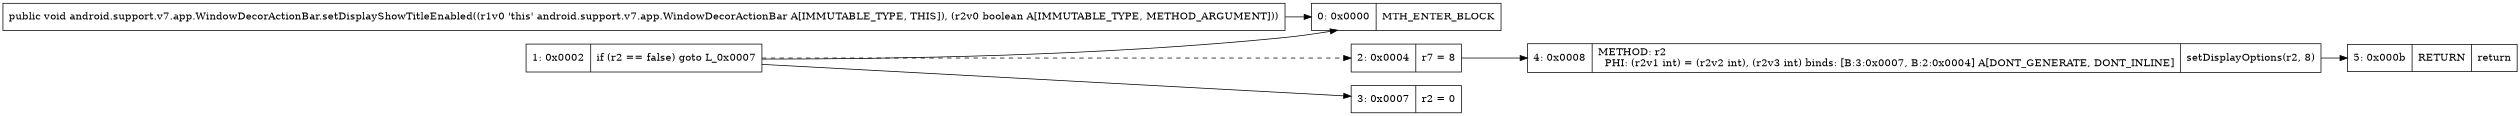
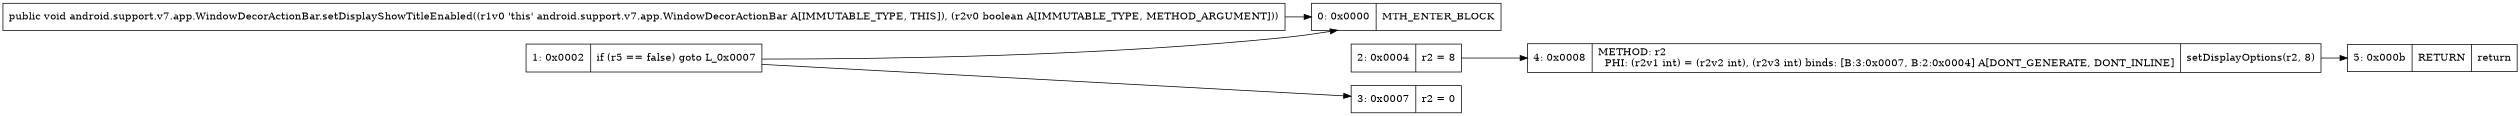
node "1: 0x0002": text "if (r2 == false) goto L_0x0007" -> "if (r5 == false) goto L_0x0007"
edge "1: 0x0002" -> "2: 0x0004": removed
node "2: 0x0004": text "r7 = 8" -> "r2 = 8"
